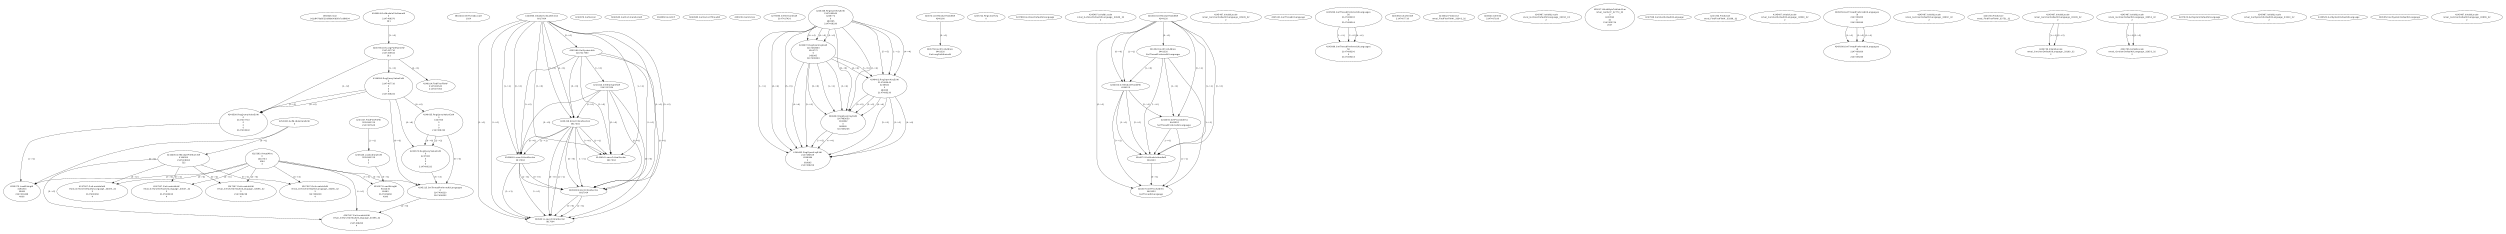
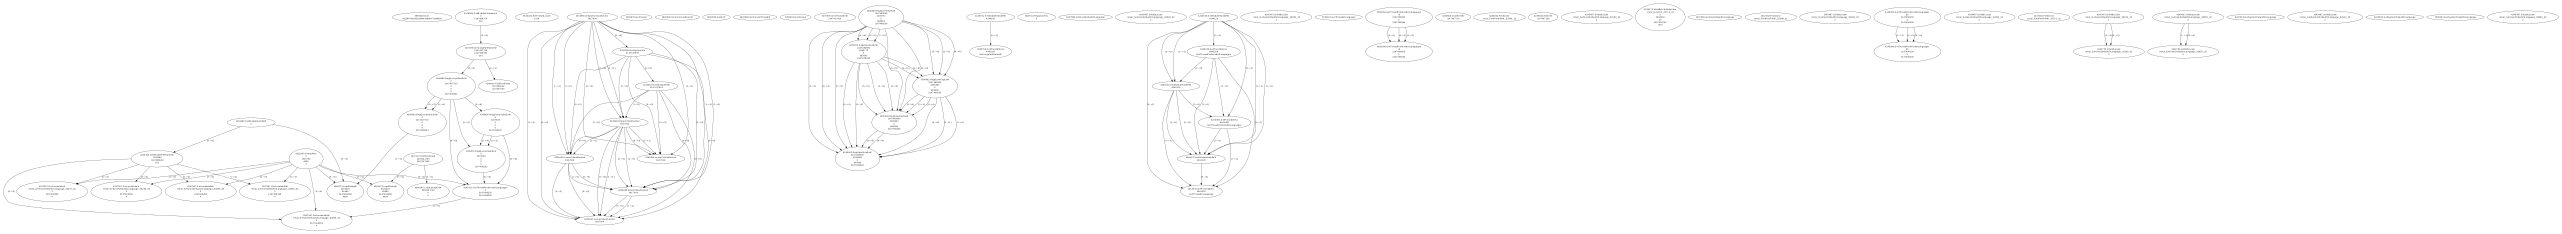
edge "4245785.GetLongPathNameW 2147457710 2147406542 261" -> "4246599.RegQueryValueExW 0 2147407710 0 0 0 2147408232": removed, label "(1-->2)"
edge "4248145.LoadLibraryExW 3224341740 0 2" -> "4250073.LoadStringW 9441340 65485 2147409468 4096": now "4247247.FindFirstFileW 3224341740 2147407645" -> "4250073.LoadStringW 9441340 65485 2147409468 4096"
